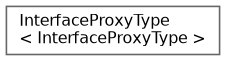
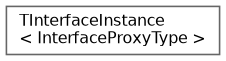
node "InterfaceProxyType < InterfaceProxyType >": label "InterfaceProxyType < InterfaceProxyType >" -> "TInterfaceInstance < InterfaceProxyType >"
